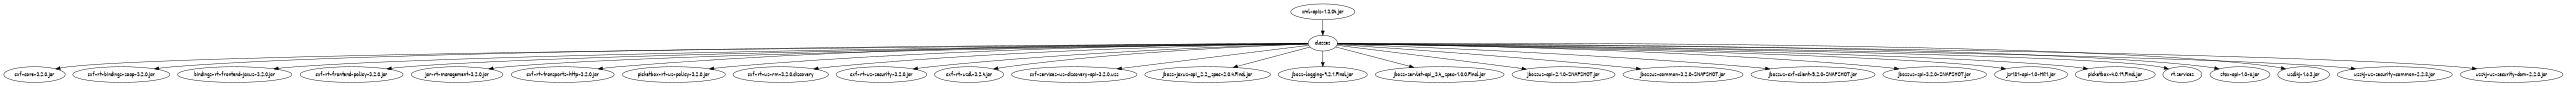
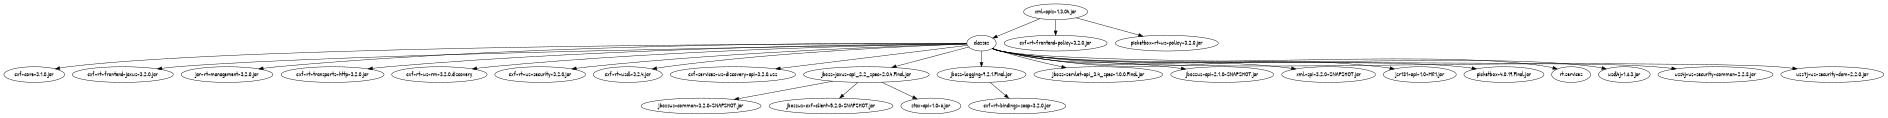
edge "classes" -> "stax-api-1.0-6.jar": now "jboss-jaxws-api_2.2_spec-2.0.4.Final.jar" -> "stax-api-1.0-6.jar"
edge "classes" -> "cxf-rt-bindings-soap-3.2.0.jar": now "jboss-logging-9.2.1.Final.jar" -> "cxf-rt-bindings-soap-3.2.0.jar"
edge "classes" -> "cxf-rt-frontend-policy-3.2.0.jar": now "xml-apis-1.3.04.jar" -> "cxf-rt-frontend-policy-3.2.0.jar"
edge "classes" -> "picketbox-rt-ws-policy-3.2.0.jar": now "xml-apis-1.3.04.jar" -> "picketbox-rt-ws-policy-3.2.0.jar"
edge "classes" -> "jbossws-cxf-client-5.2.0-SNAPSHOT.jar": now "jboss-jaxws-api_2.2_spec-2.0.4.Final.jar" -> "jbossws-cxf-client-5.2.0-SNAPSHOT.jar"
edge "classes" -> "jbossws-common-3.2.0-SNAPSHOT.jar": now "jboss-jaxws-api_2.2_spec-2.0.4.Final.jar" -> "jbossws-common-3.2.0-SNAPSHOT.jar"
node "cxf-core-3.2.0.jar": label "cxf-core-3.2.0.jar" -> "cxf-core-3.1.0.jar"
node "bindings-rt-frontend-jaxws-3.2.0.jar": label "bindings-rt-frontend-jaxws-3.2.0.jar" -> "cxf-rt-frontend-jaxws-3.2.0.jar"
node "jbossws-spi-3.2.0-SNAPSHOT.jar": label "jbossws-spi-3.2.0-SNAPSHOT.jar" -> "xml-spi-3.2.0-SNAPSHOT.jar"
node "wss4j-ws-security-dom-2.2.0.jar": label "wss4j-ws-security-dom-2.2.0.jar" -> "wss7j-ws-security-dom-2.2.0.jar"
